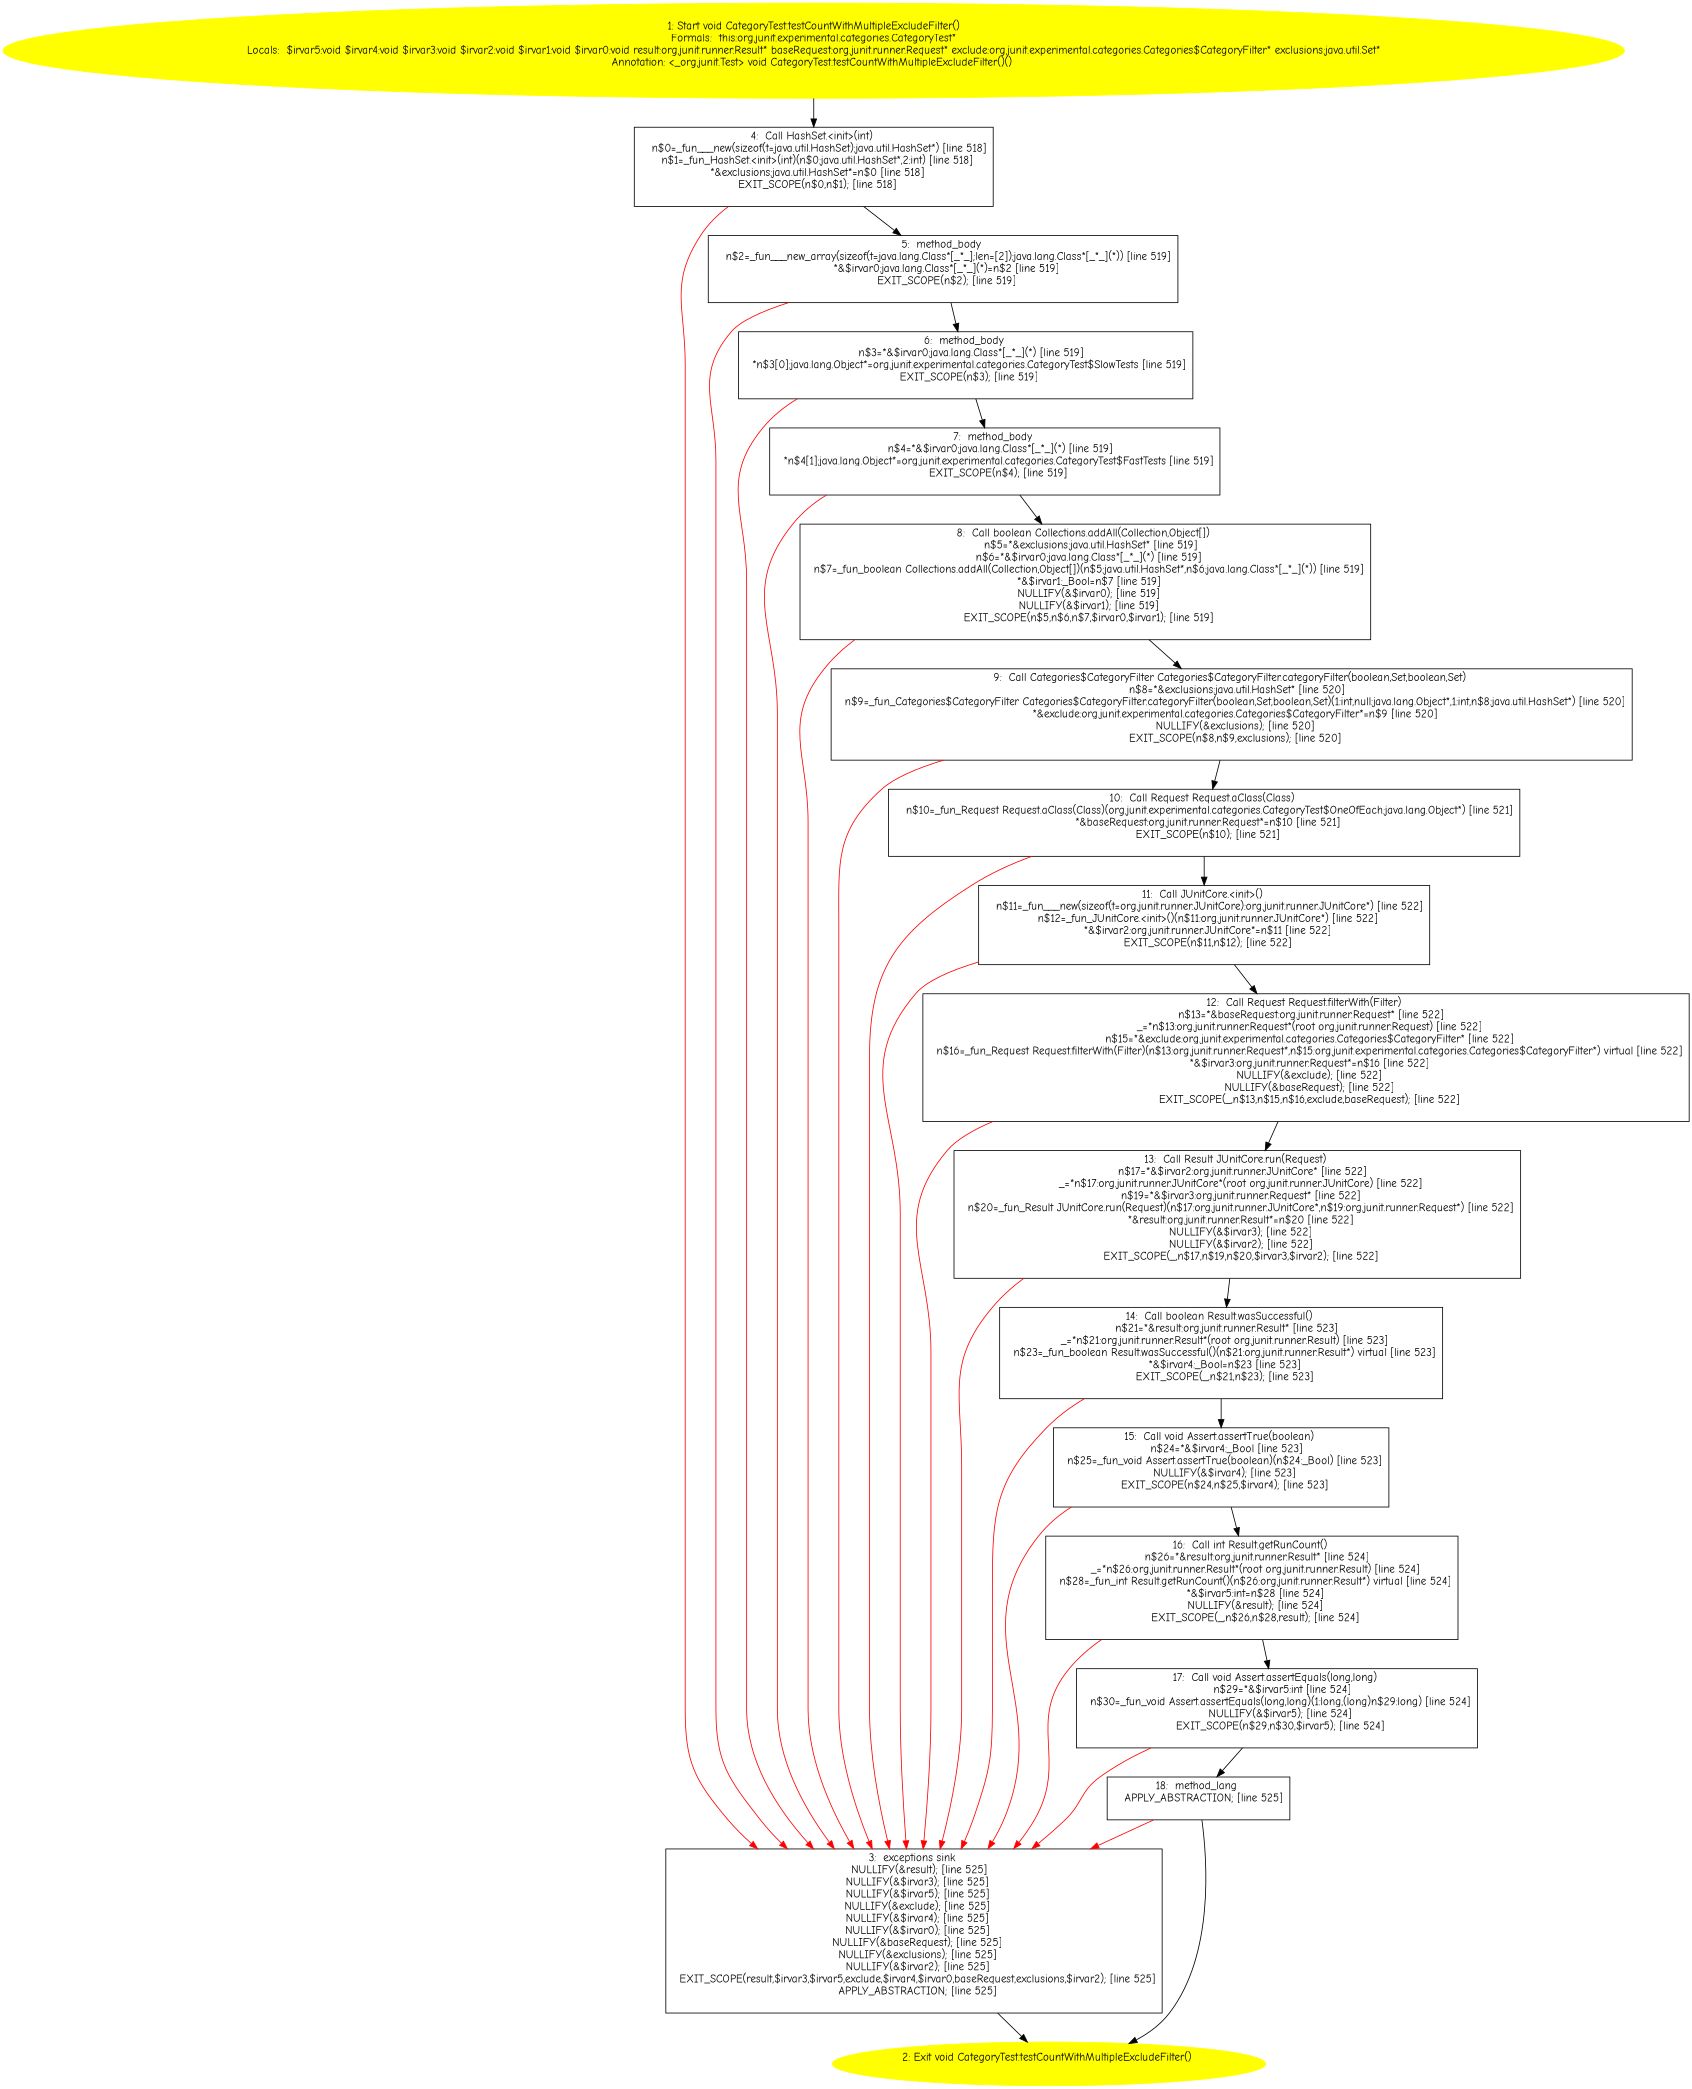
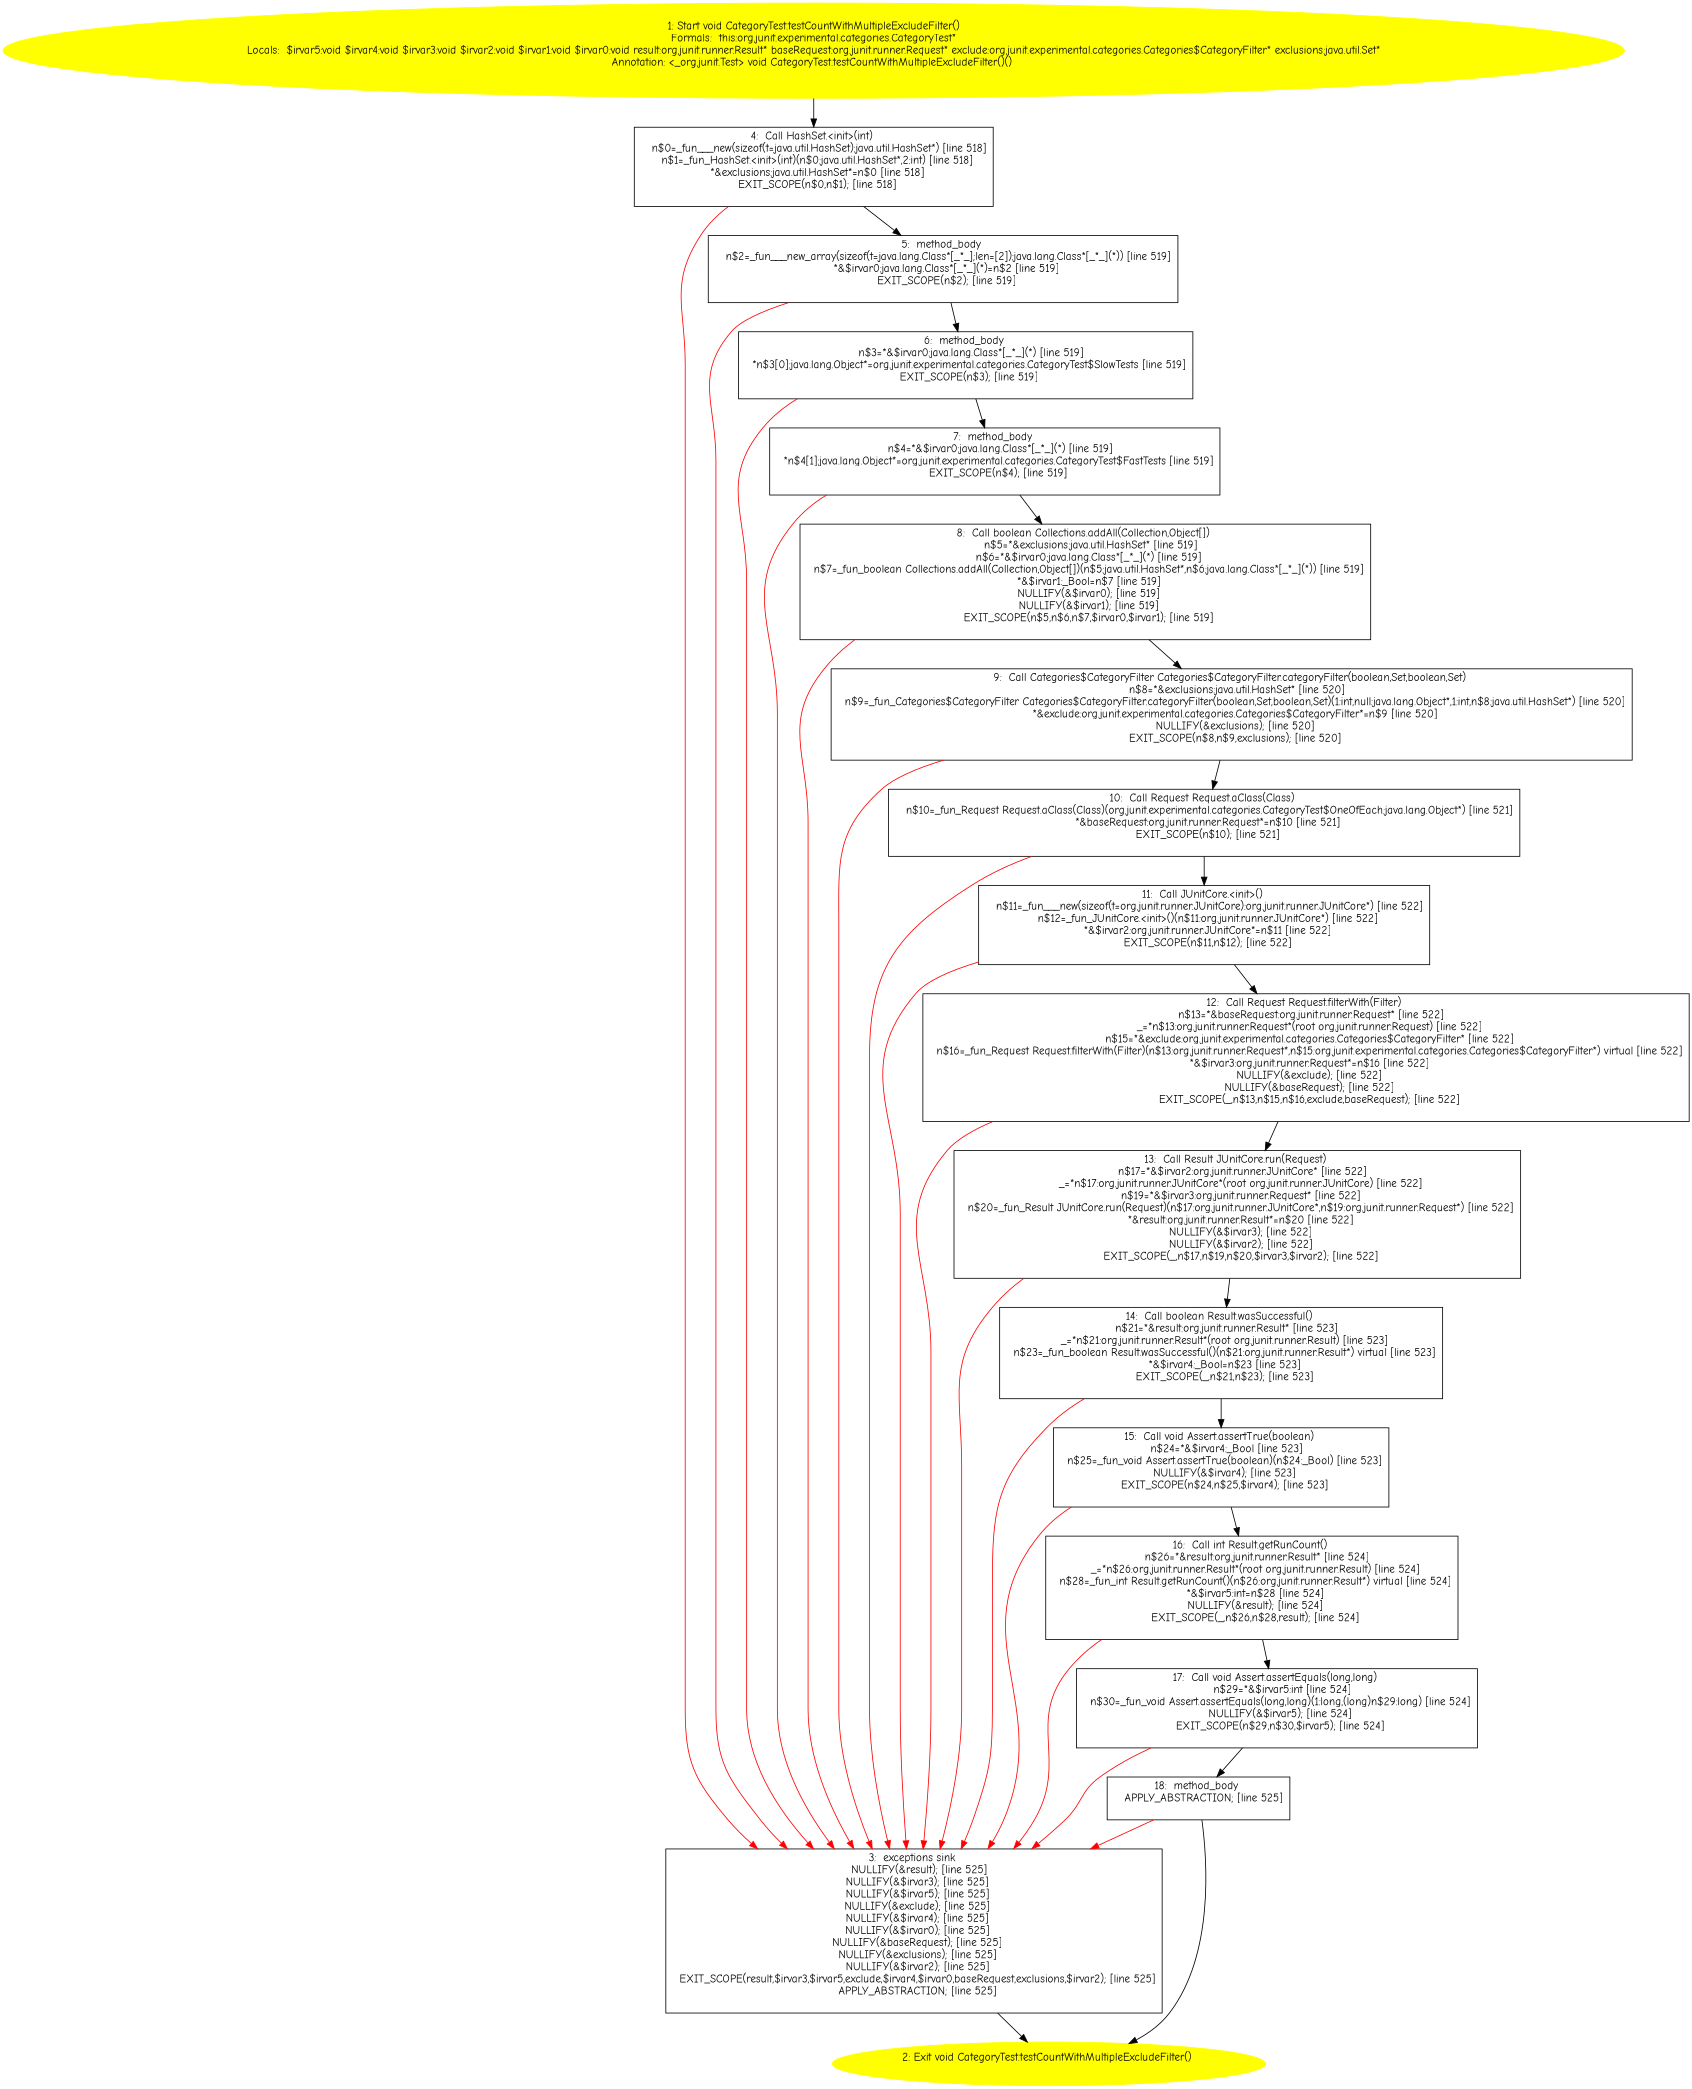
node "18:  method_lang APPLY_ABSTRACTION; [line 525]": label "18:  method_lang APPLY_ABSTRACTION; [line 525]" -> "18:  method_body APPLY_ABSTRACTION; [line 525]"
